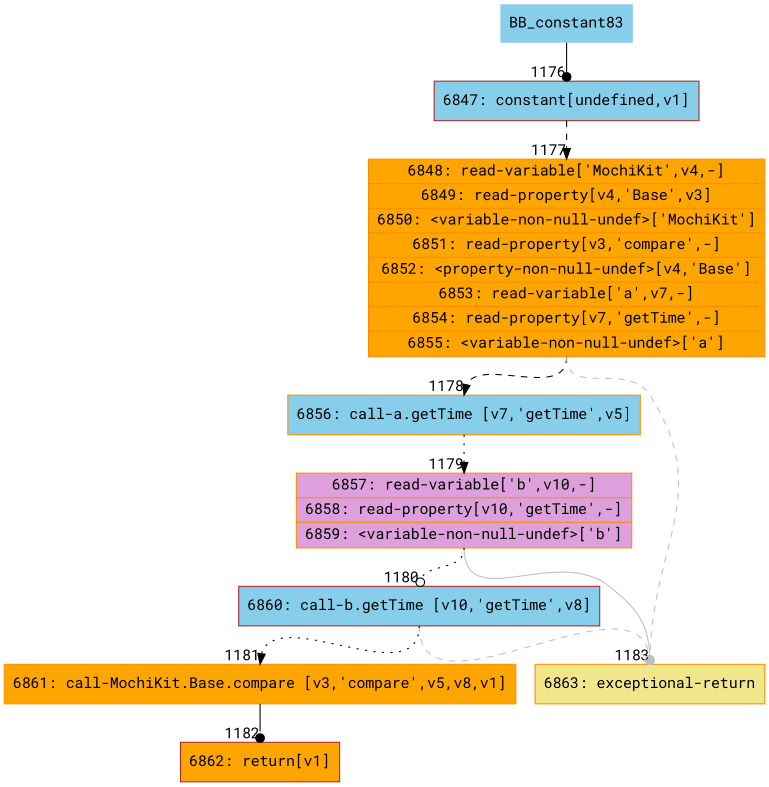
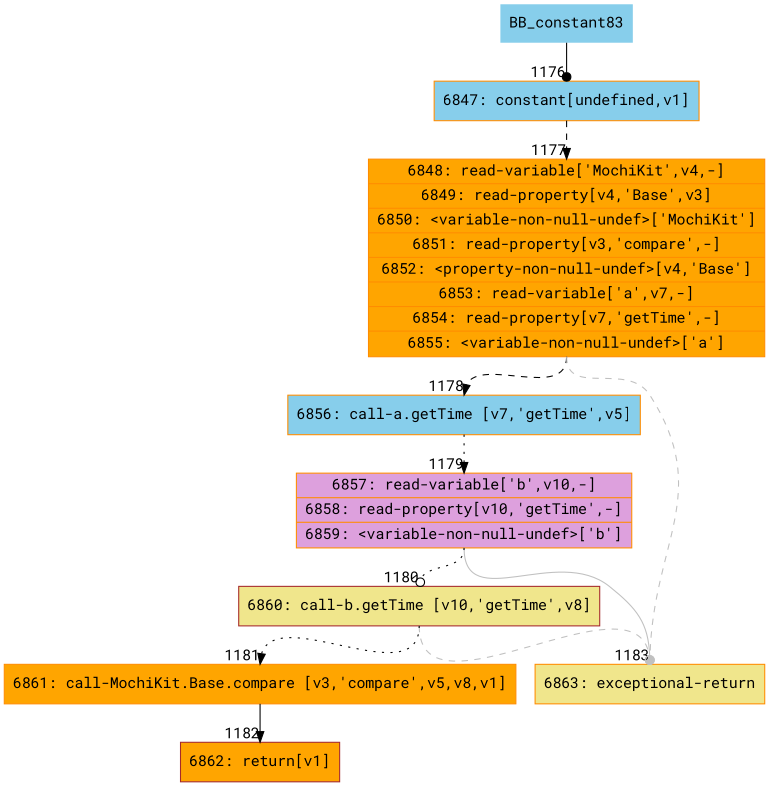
node "6847: constant[undefined,v1]": color brown -> darkorange
node "6860: call-b.getTime [v10,'getTime',v8]": fillcolor skyblue -> khaki
edge "6861: call-MochiKit.Base.compare [v3,'compare',v5,v8,v1]" -> "6862: return[v1]": arrowhead dot -> normal
